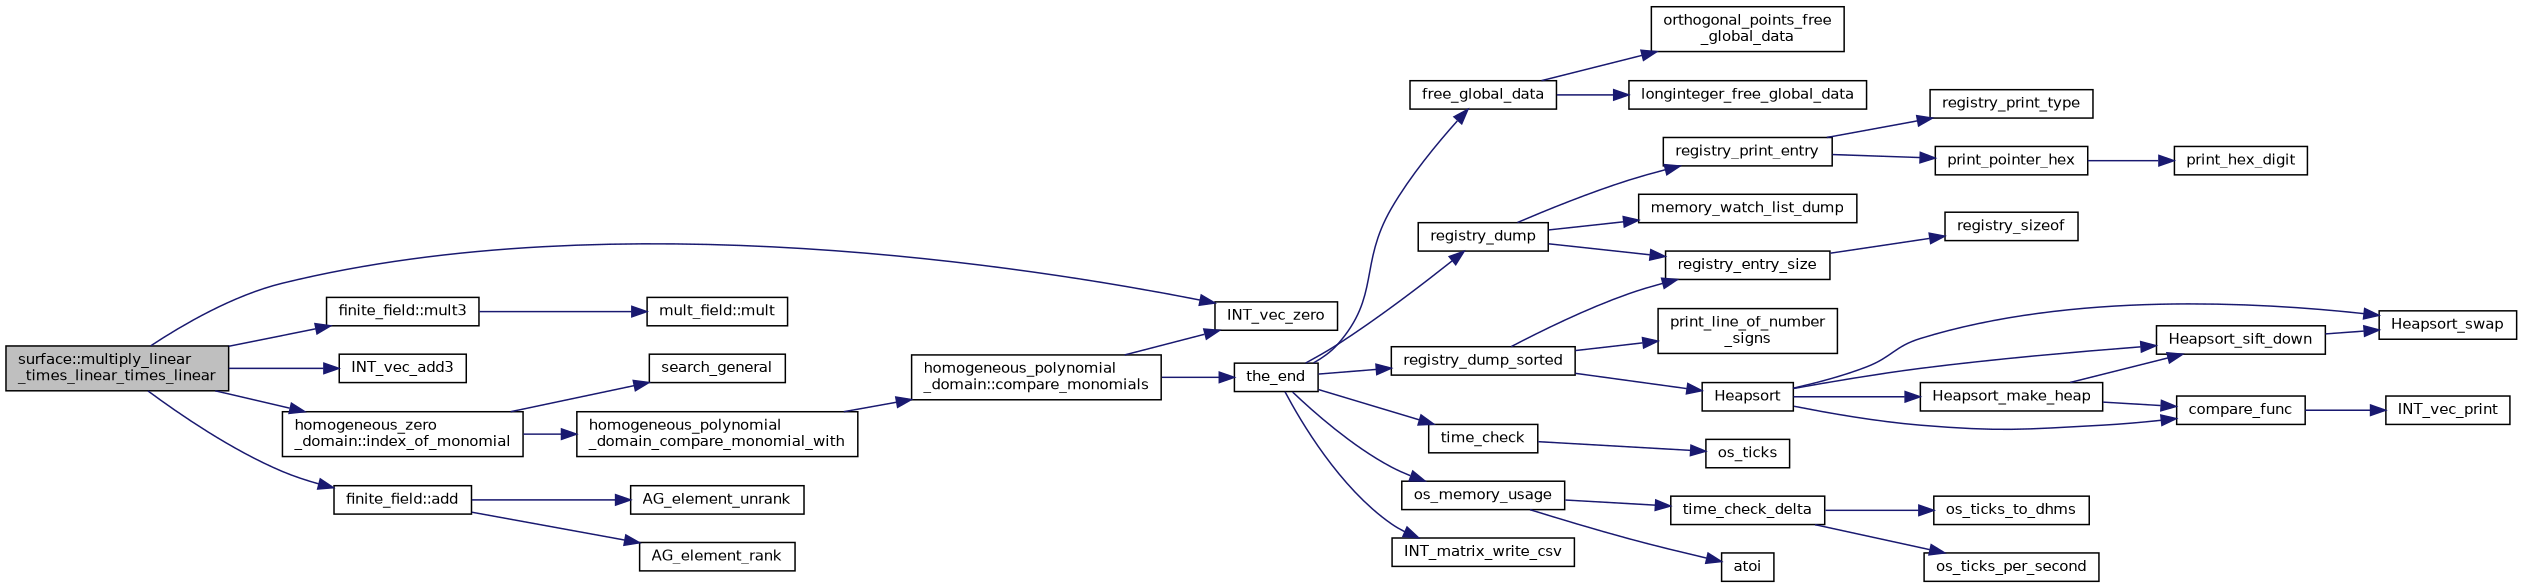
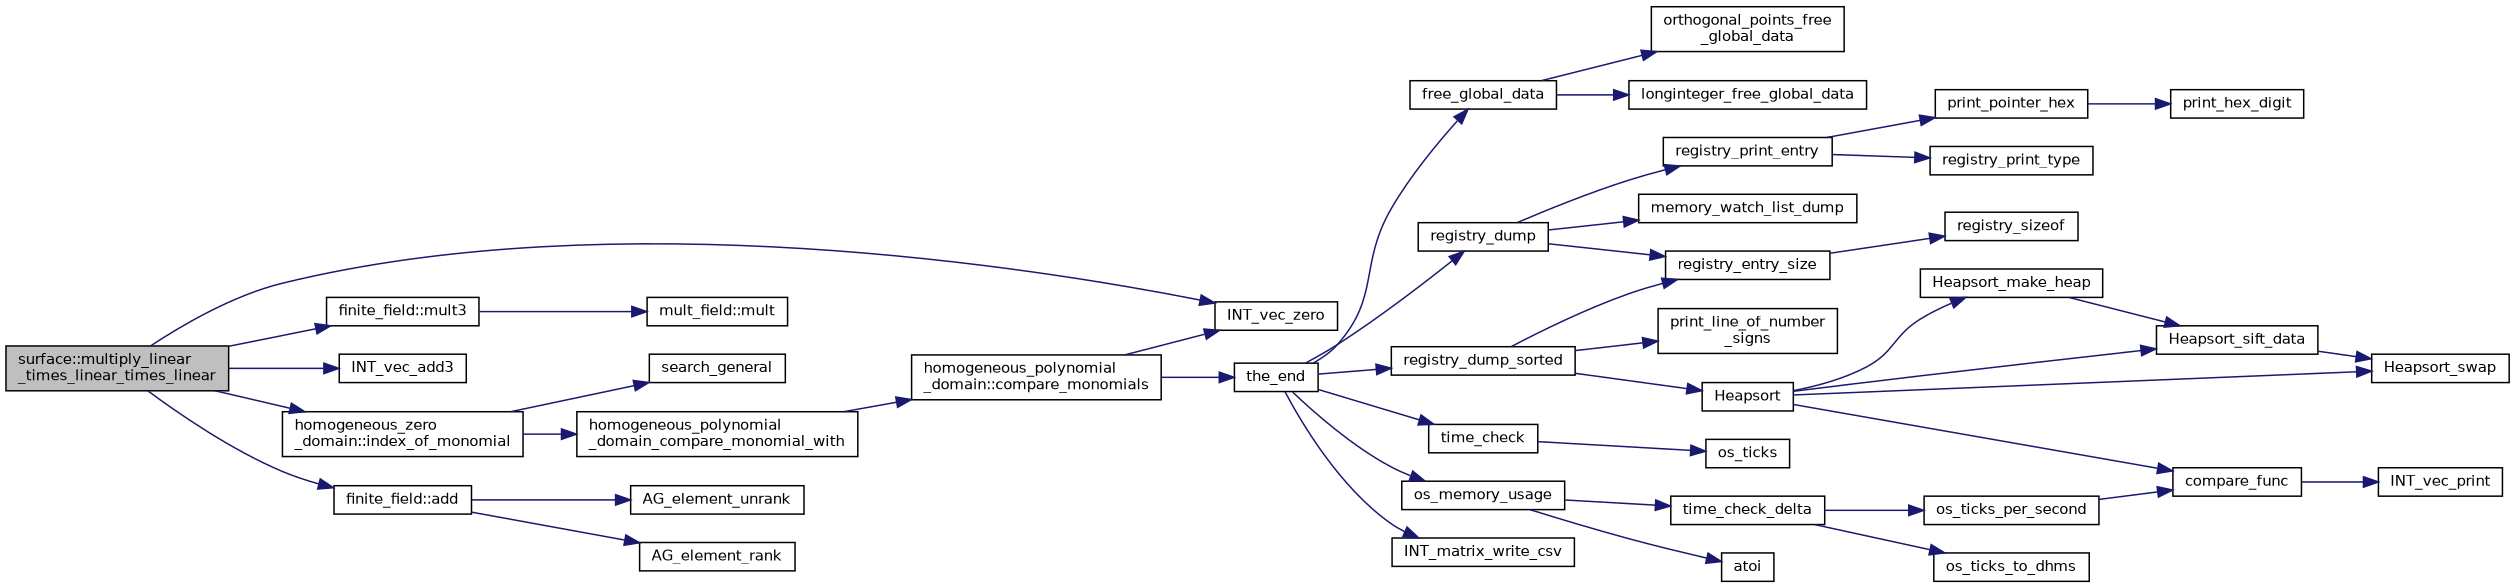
node "Heapsort_sift_down": label "Heapsort_sift_down" -> "Heapsort_sift_data"
edge "Heapsort_make_heap" -> "compare_func": now "os_ticks_per_second" -> "compare_func"
